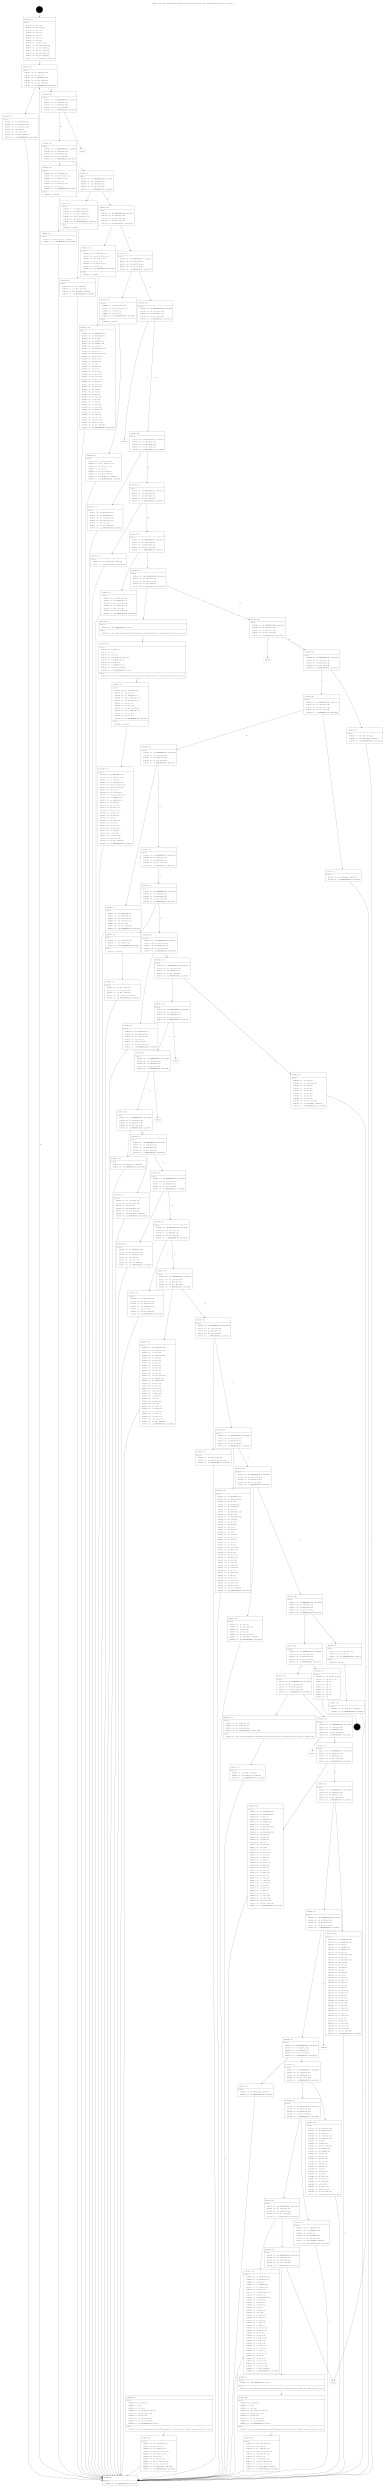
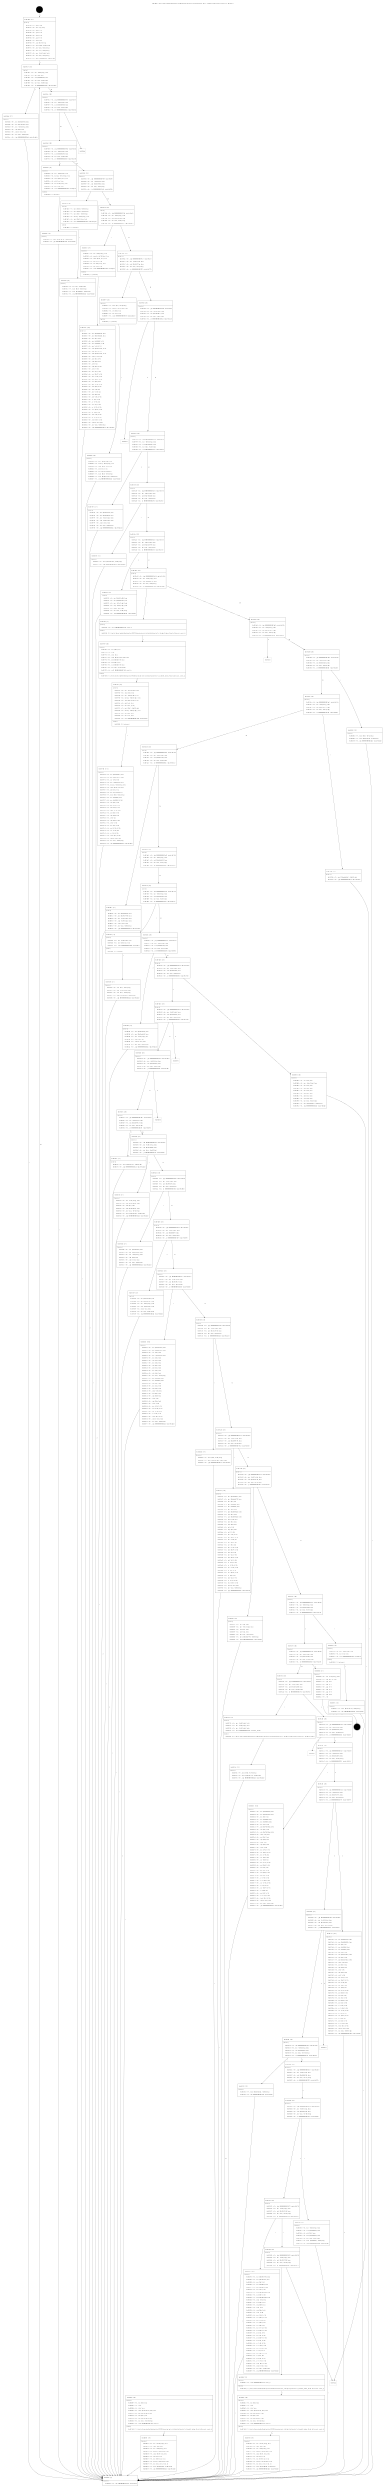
node "0x40222f [103]": removed
